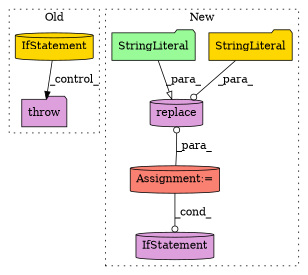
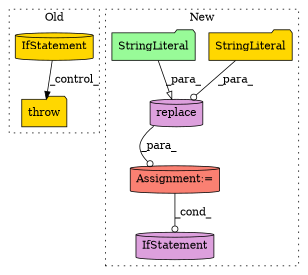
node "throw": fillcolor plum -> gold
edge "Assignment:=" -> "replace": reversed
